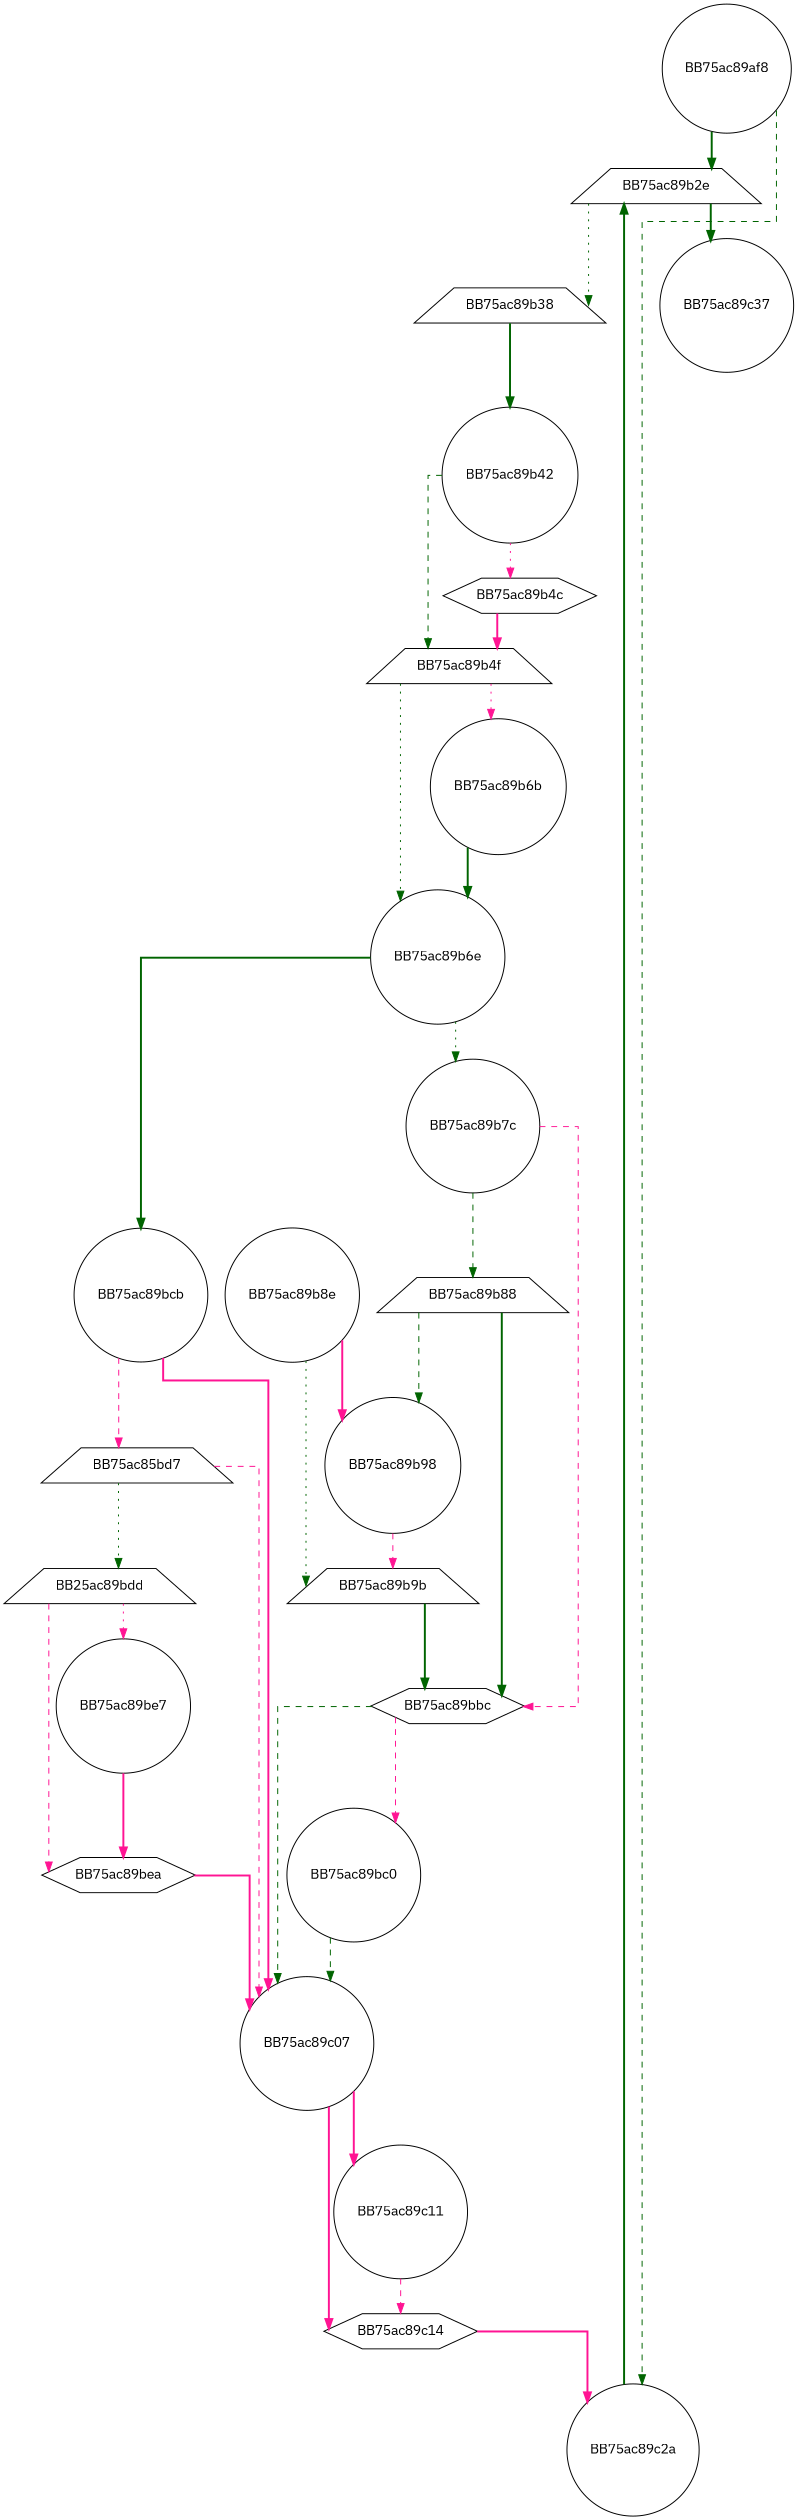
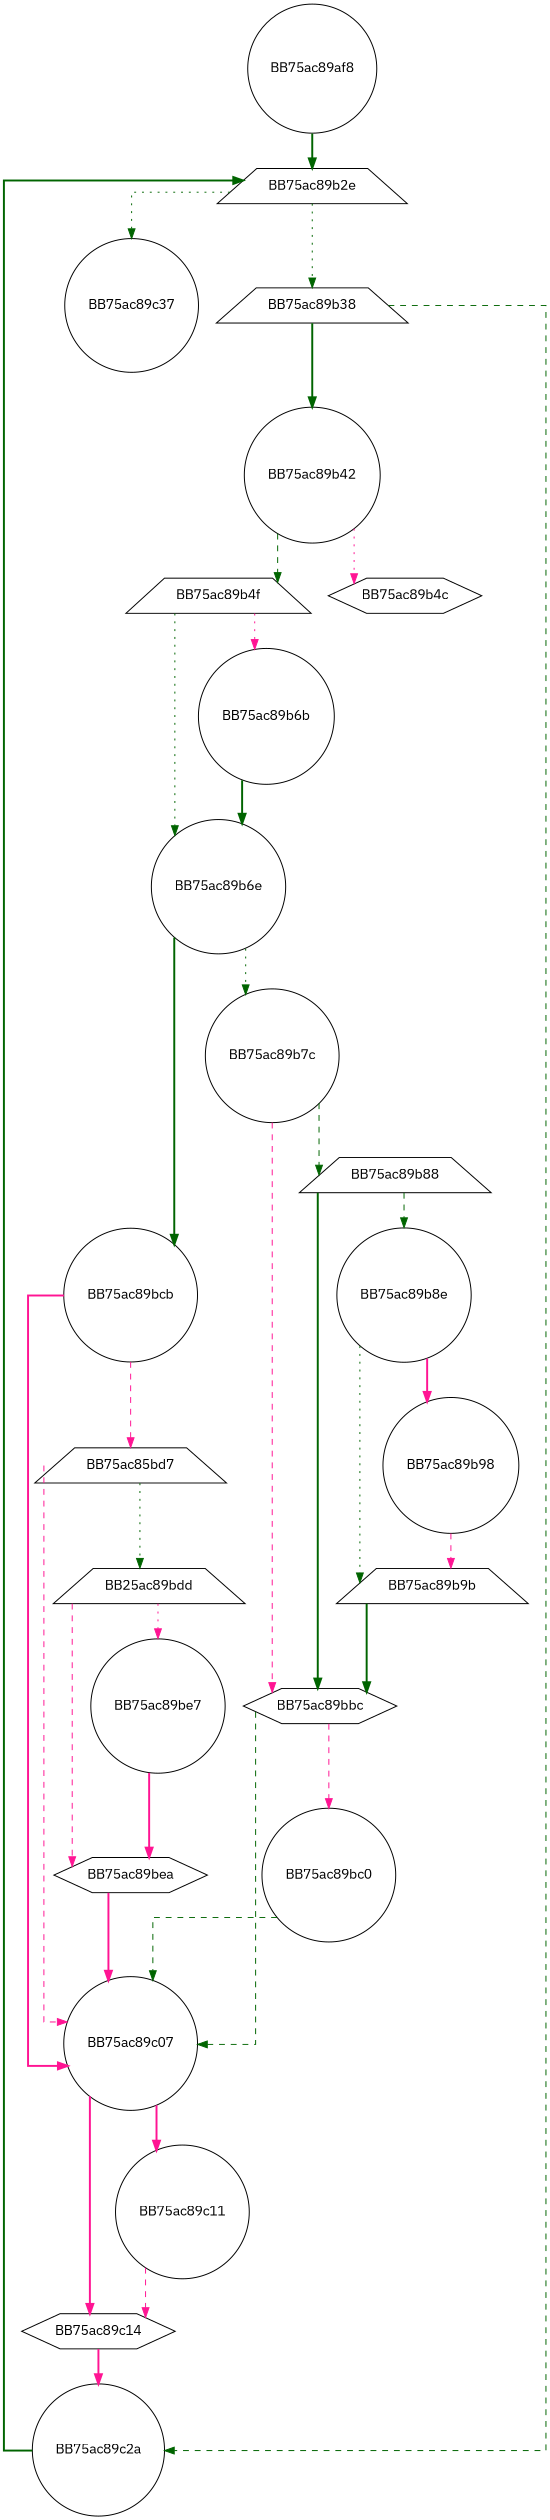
edge "BB75ac89b2e" -> "BB75ac89c37": style bold -> dotted
edge "BB75ac89b4c" -> "BB75ac89b4f": removed
edge "BB75ac89af8" -> "BB75ac89c2a": now "BB75ac89b38" -> "BB75ac89c2a"
edge "BB75ac89b88" -> "BB75ac89b98": now "BB75ac89b88" -> "BB75ac89b8e"
